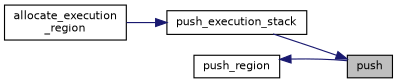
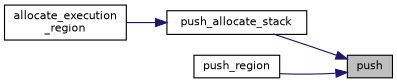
node "push_execution_stack": label "push_execution_stack" -> "push_allocate_stack"
edge "push" -> "push_region": reversed
